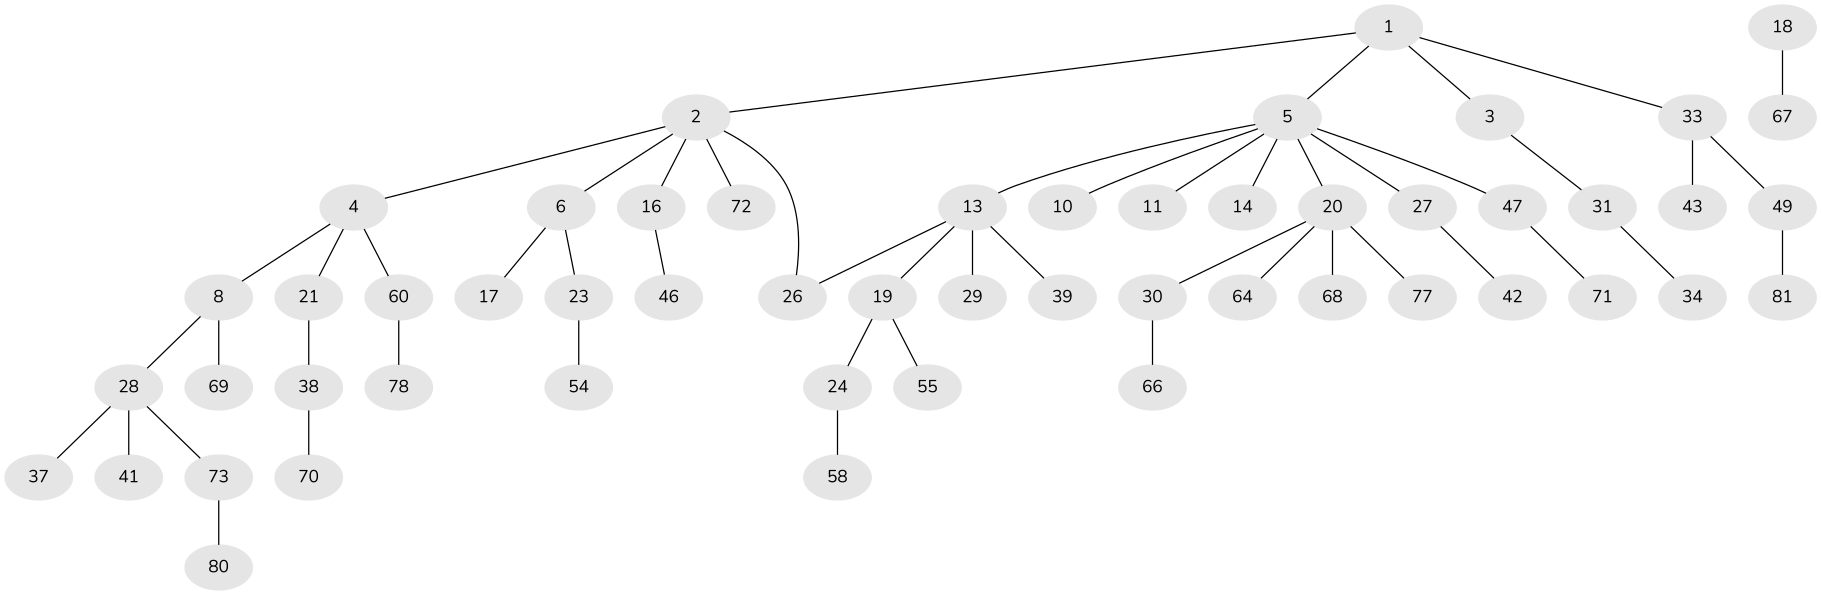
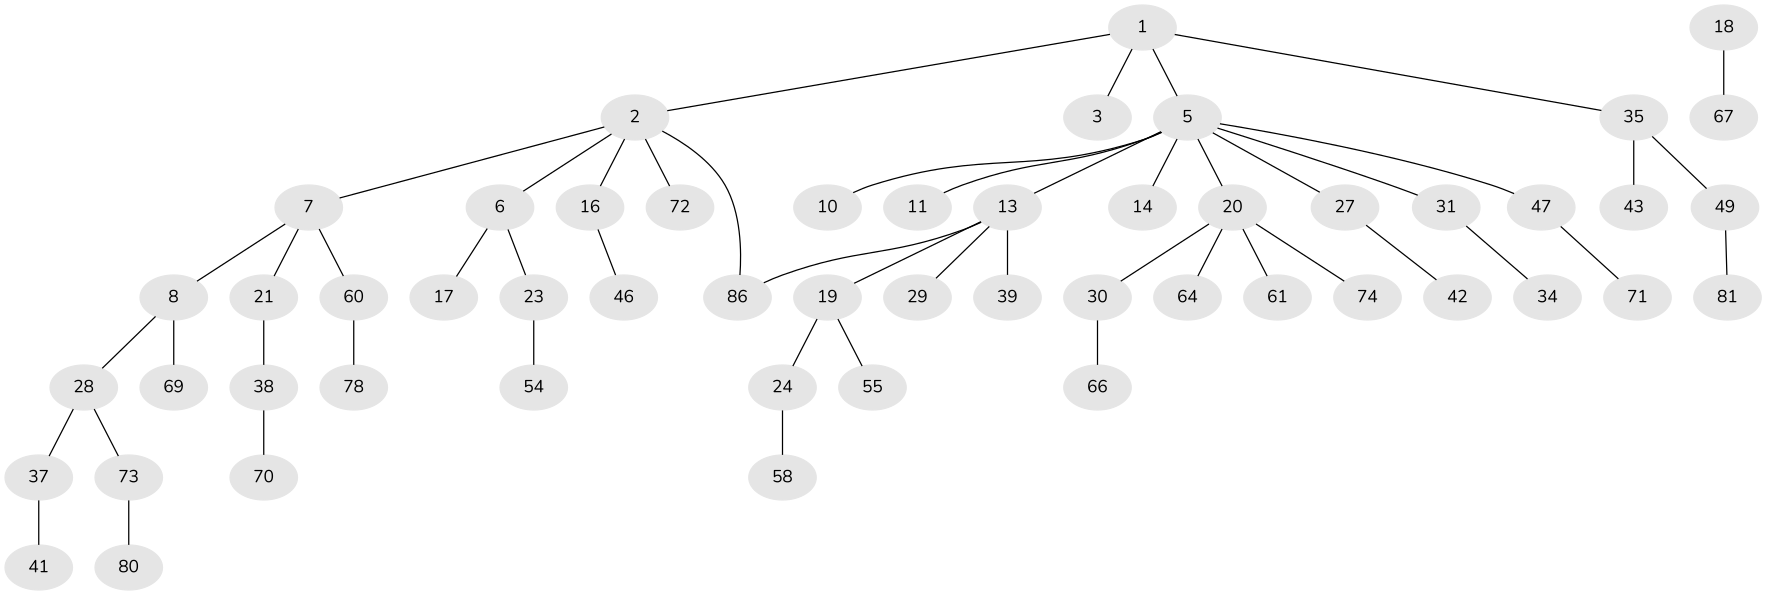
node "33": label "33" -> "35"
edge "3" -- "31": now "5" -- "31"
node "4": label "4" -> "7"
node "26": label "26" -> "86"
node "68": label "68" -> "61"
node "77": label "77" -> "74"
edge "28" -- "41": now "37" -- "41"
